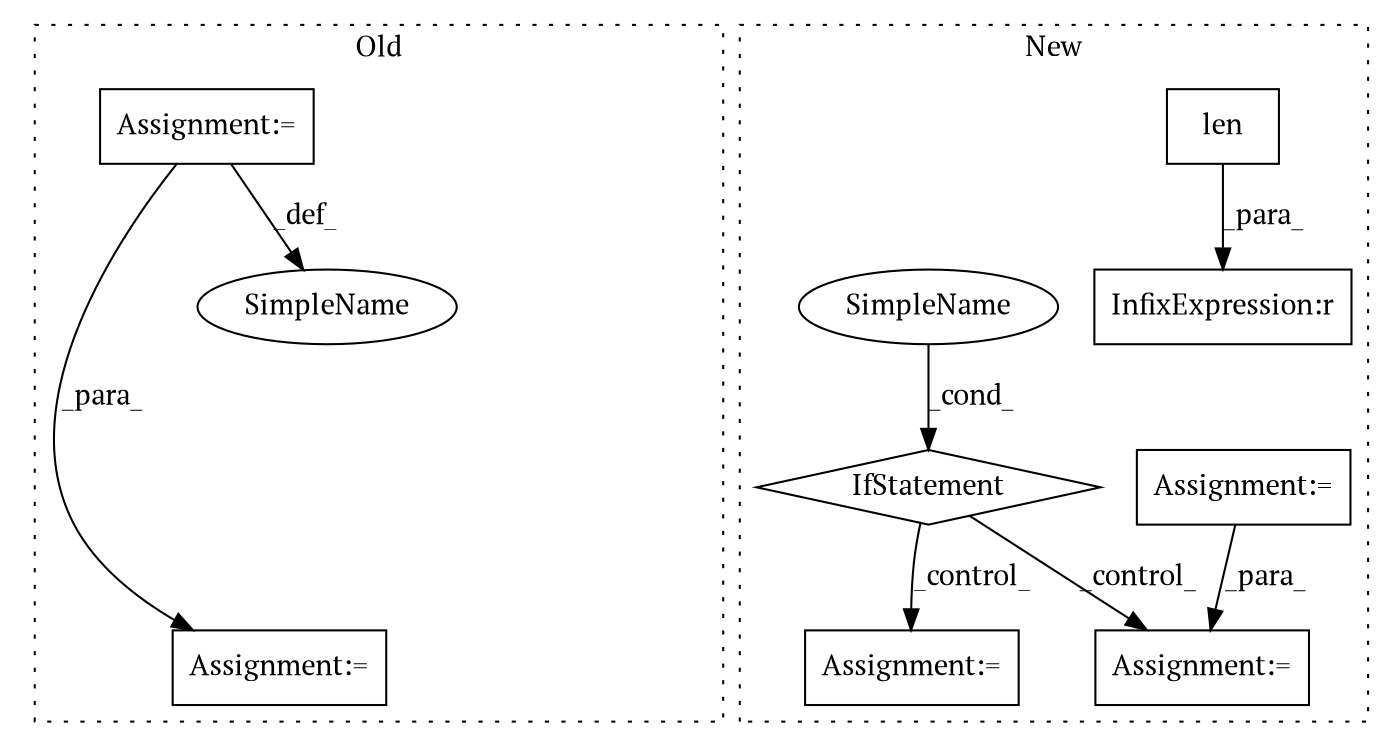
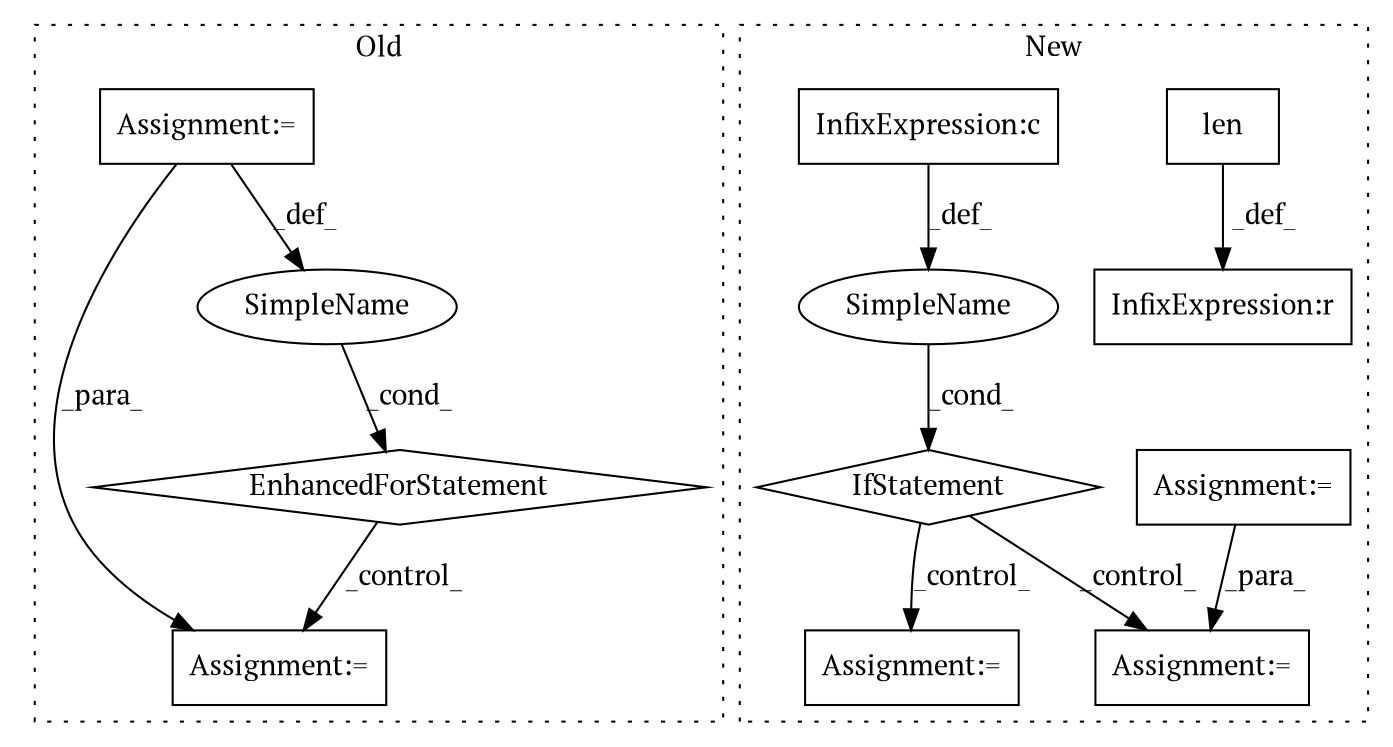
node "InfixExpression:c": added
edge "len" -> "InfixExpression:r": label "_para_" -> "_def_"
node "EnhancedForStatement": added
